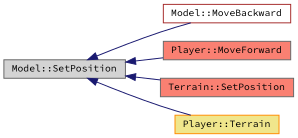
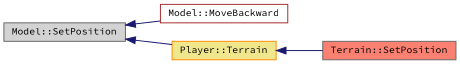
node "Player::MoveForward": removed
edge "Terrain::SetPosition" -> "Model::SetPosition": now "Terrain::SetPosition" -> "Player::Terrain"
